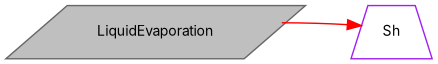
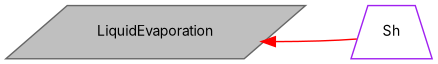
edge "LiquidEvaporation" -> "Sh": reversed
